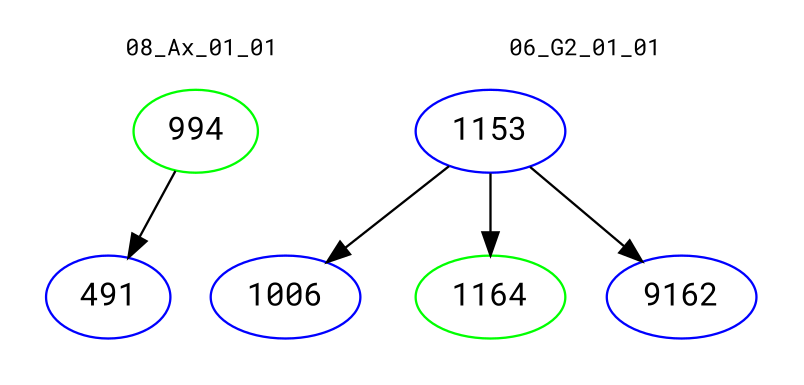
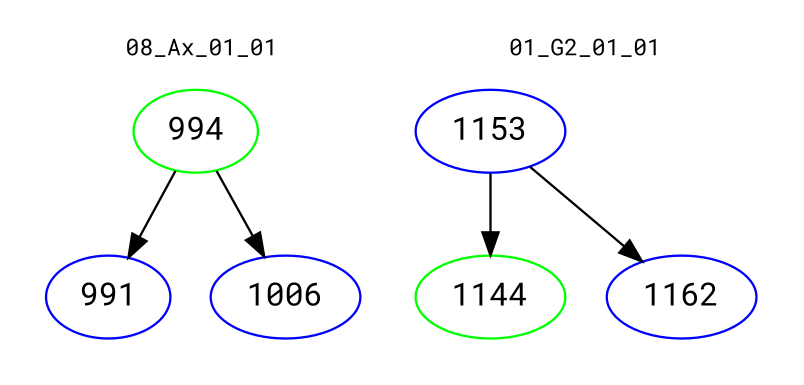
cluster "06_G2_01_01": label "06_G2_01_01" -> "01_G2_01_01"
edge "1153" -> "1006": now "994" -> "1006"
node "491": label "491" -> "991"
node "1164": label "1164" -> "1144"
node "9162": label "9162" -> "1162"
